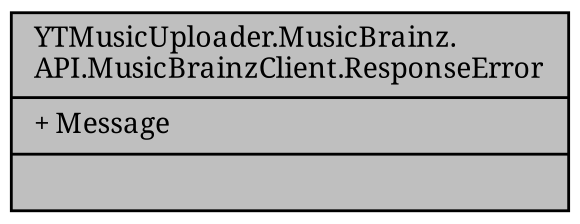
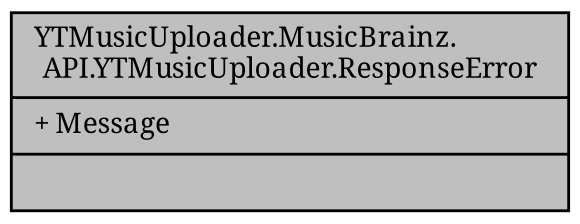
node "YTMusicUploader.MusicBrainz.": text "API.MusicBrainzClient.ResponseError" -> "API.YTMusicUploader.ResponseError"
